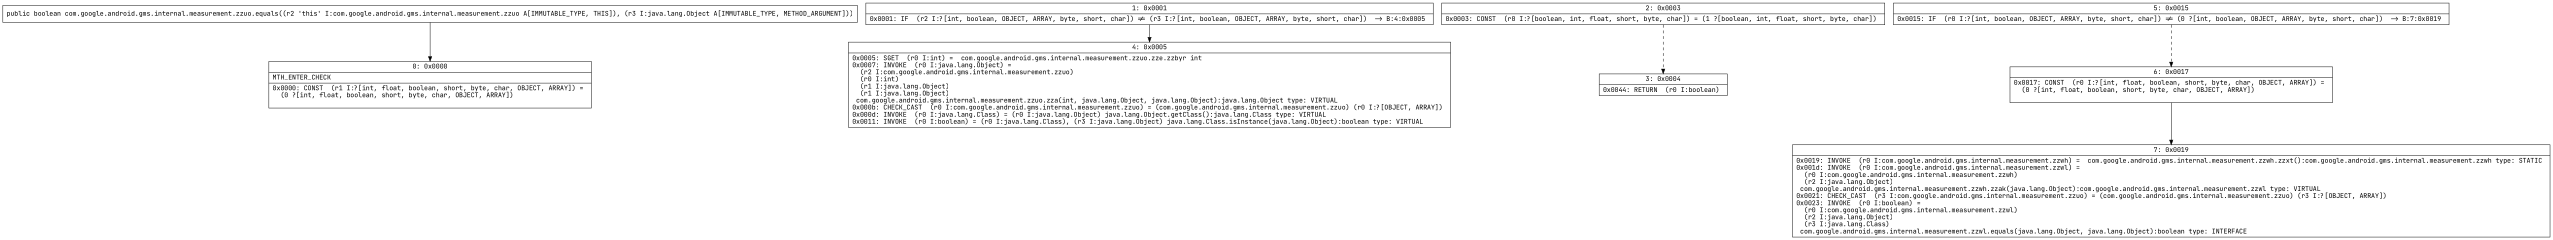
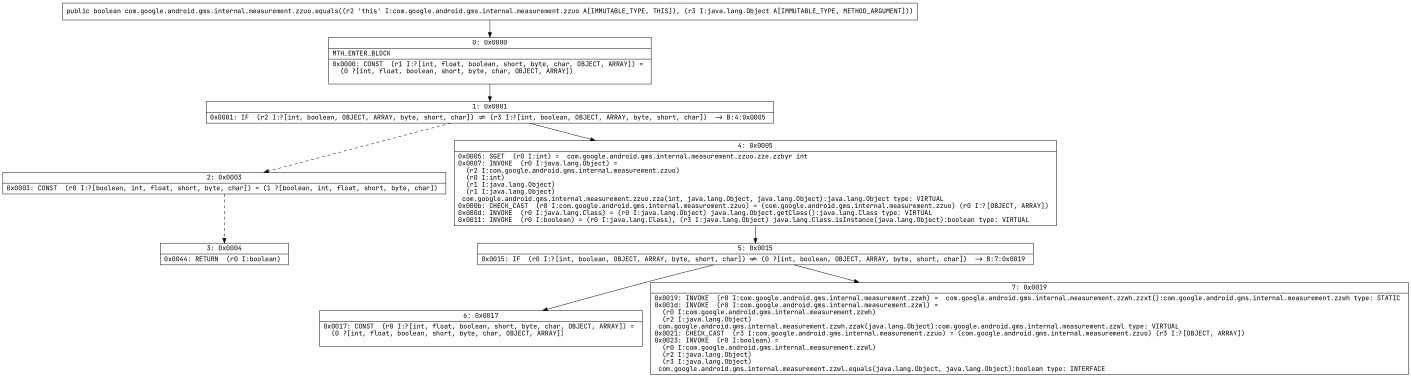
edge "5: 0x0015" -> "6: 0x0017": style dashed -> solid
node "0: 0x0000": text "MTH_ENTER_CHECK" -> "MTH_ENTER_BLOCK"
edge "0: 0x0000" -> "1: 0x0001": added
edge "6: 0x0017" -> "7: 0x0019": now "5: 0x0015" -> "7: 0x0019"
edge "1: 0x0001" -> "2: 0x0003": added
node "7: 0x0019": text "(r3 I:java.lang.Class)" -> "(r3 I:java.lang.Object)"
edge "4: 0x0005" -> "5: 0x0015": added
